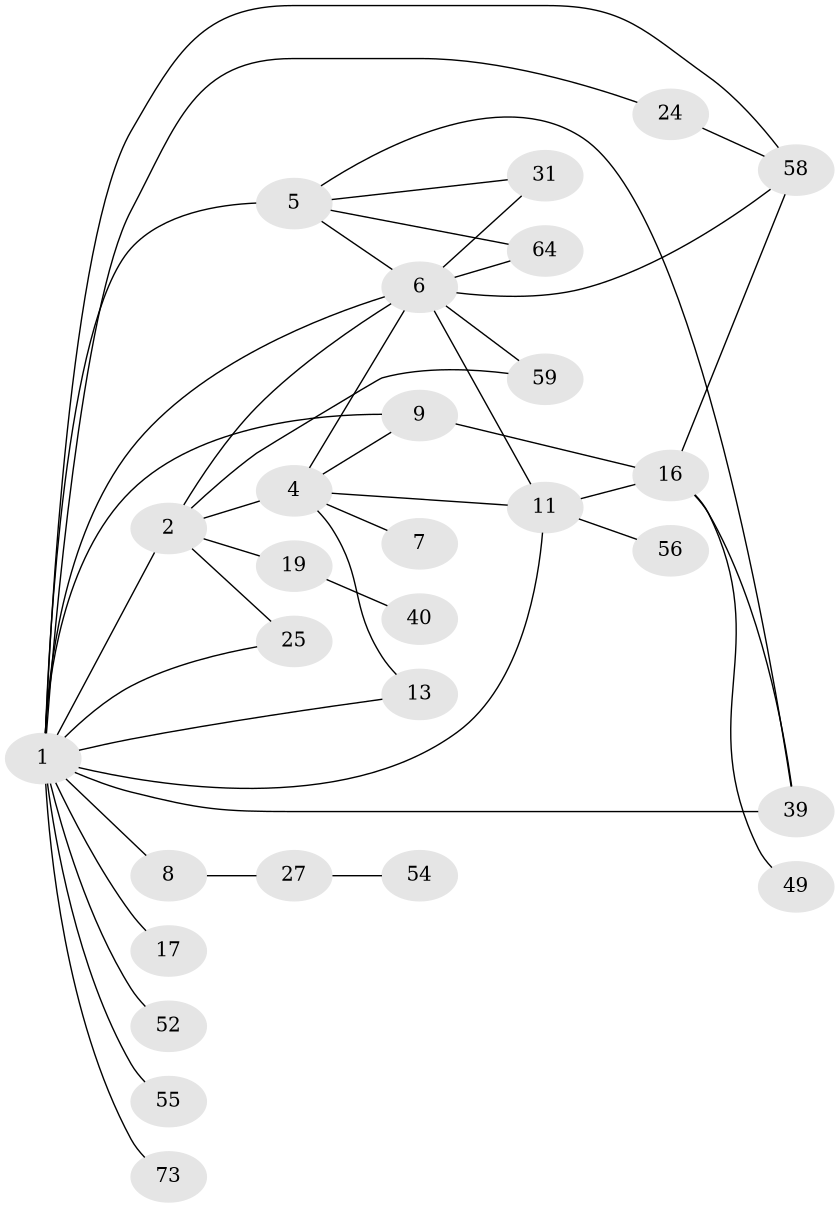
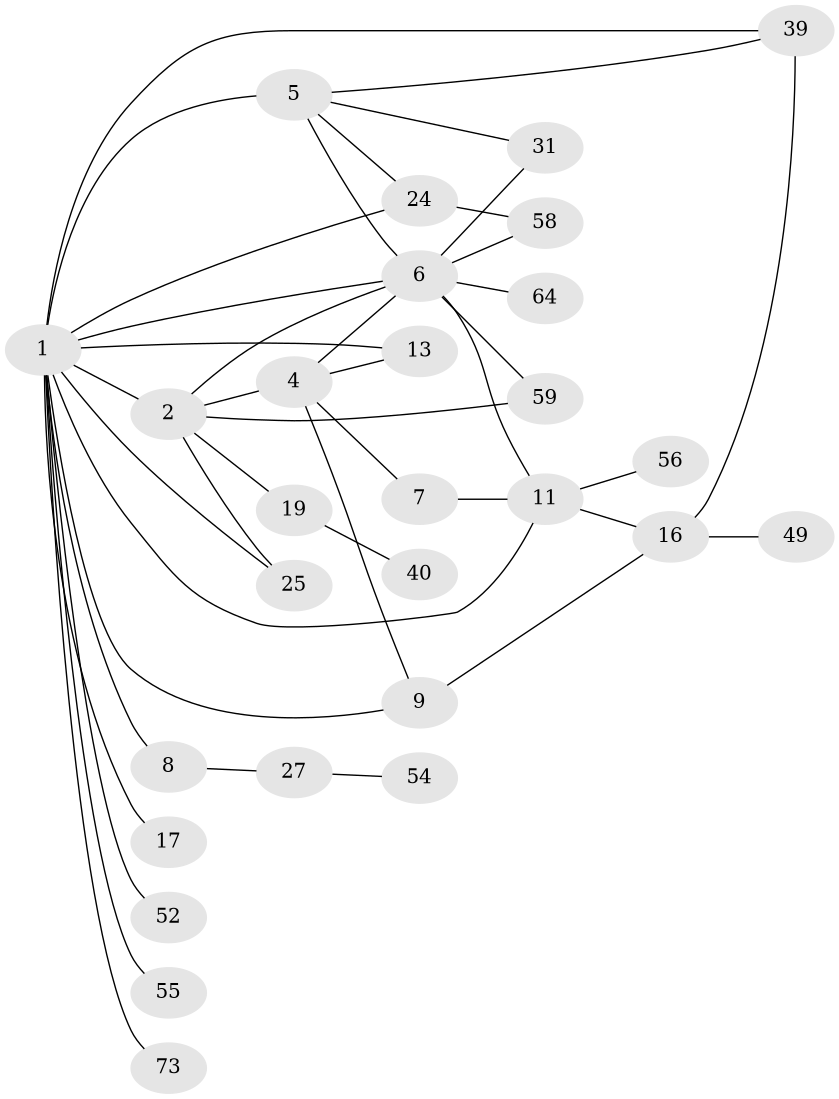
edge "58" -- "1": removed
edge "5" -- "64": now "5" -- "24"
edge "58" -- "16": removed
edge "4" -- "11": now "7" -- "11"
